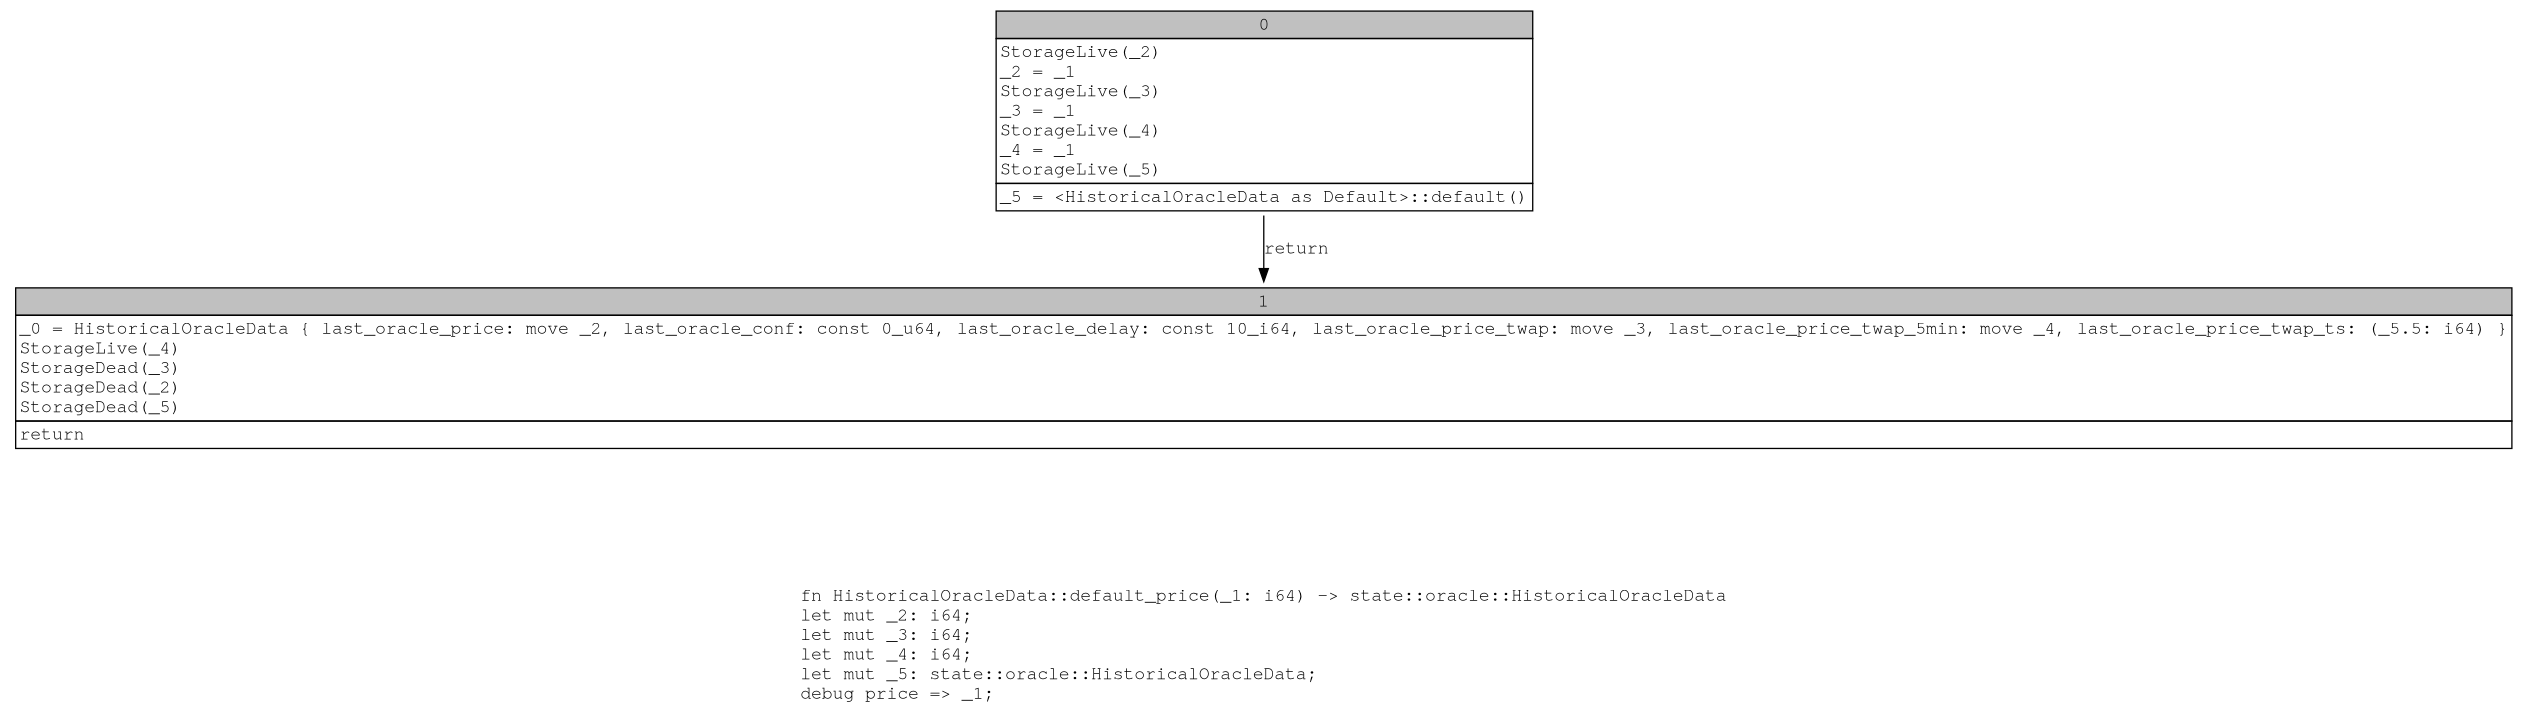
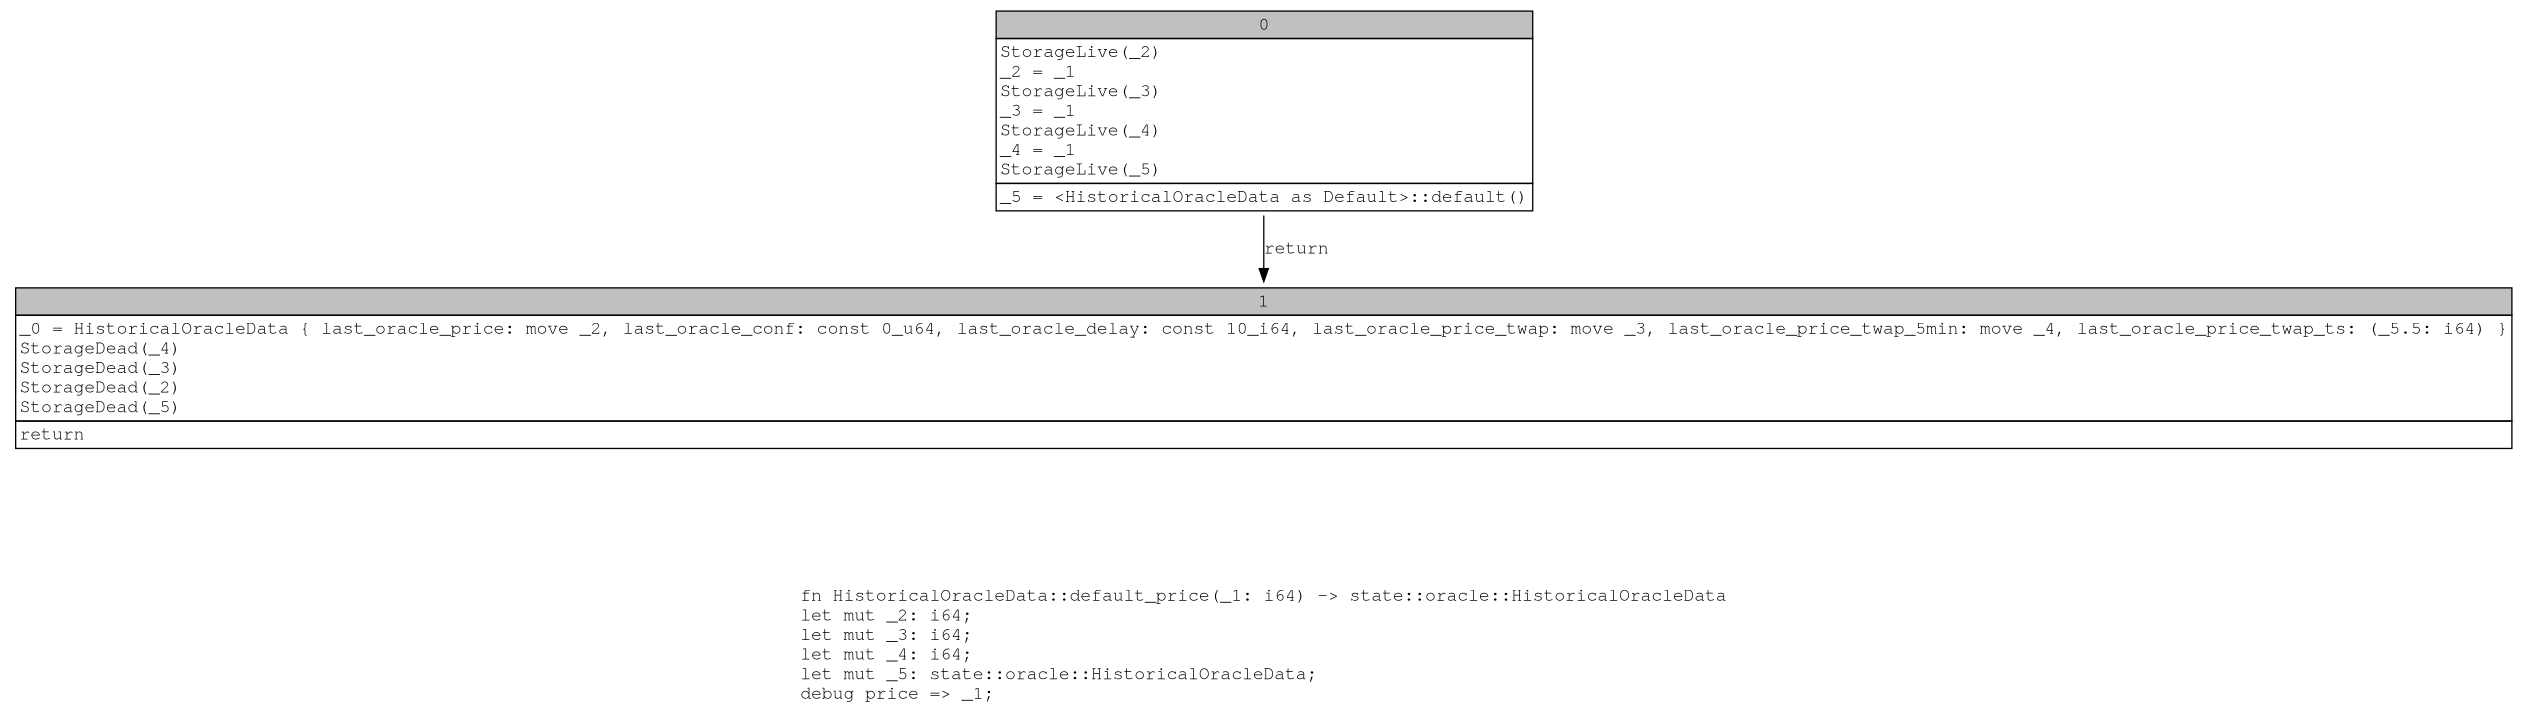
node "1": text "StorageLive(_4)" -> "StorageDead(_4)"
